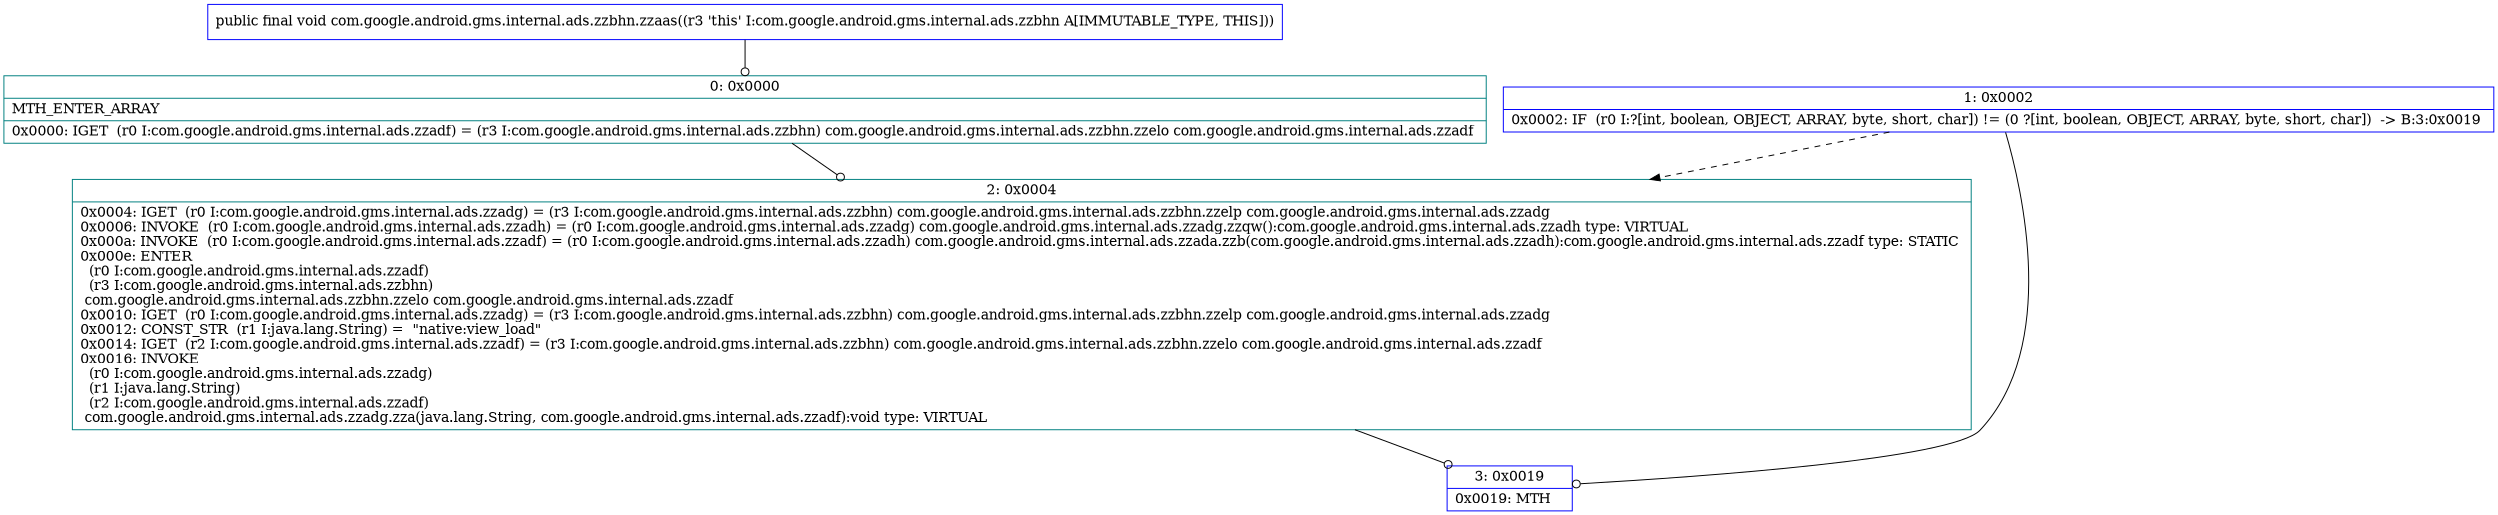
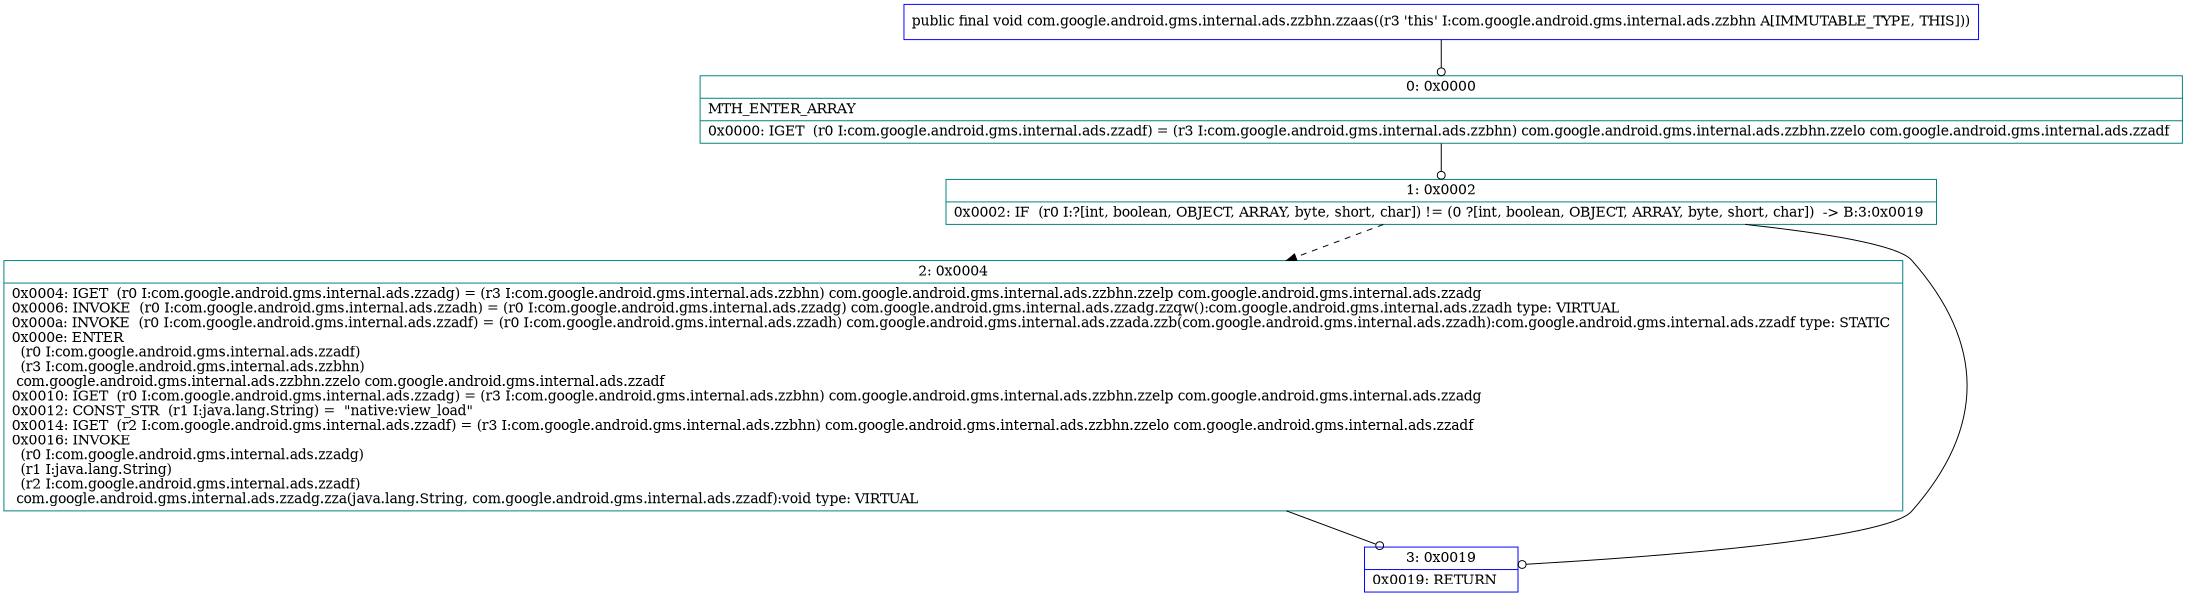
node "1: 0x0002": color blue -> teal
edge "0: 0x0000" -> "2: 0x0004": now "0: 0x0000" -> "1: 0x0002"
node "3: 0x0019": text "0x0019: MTH" -> "0x0019: RETURN"
